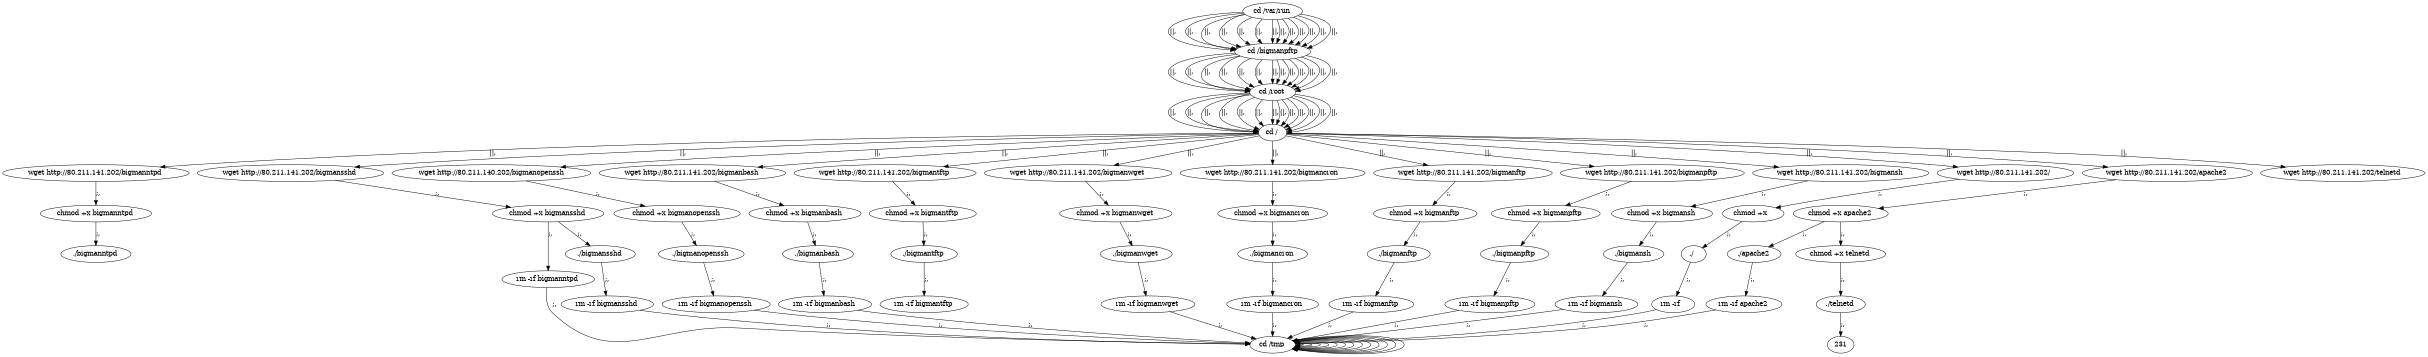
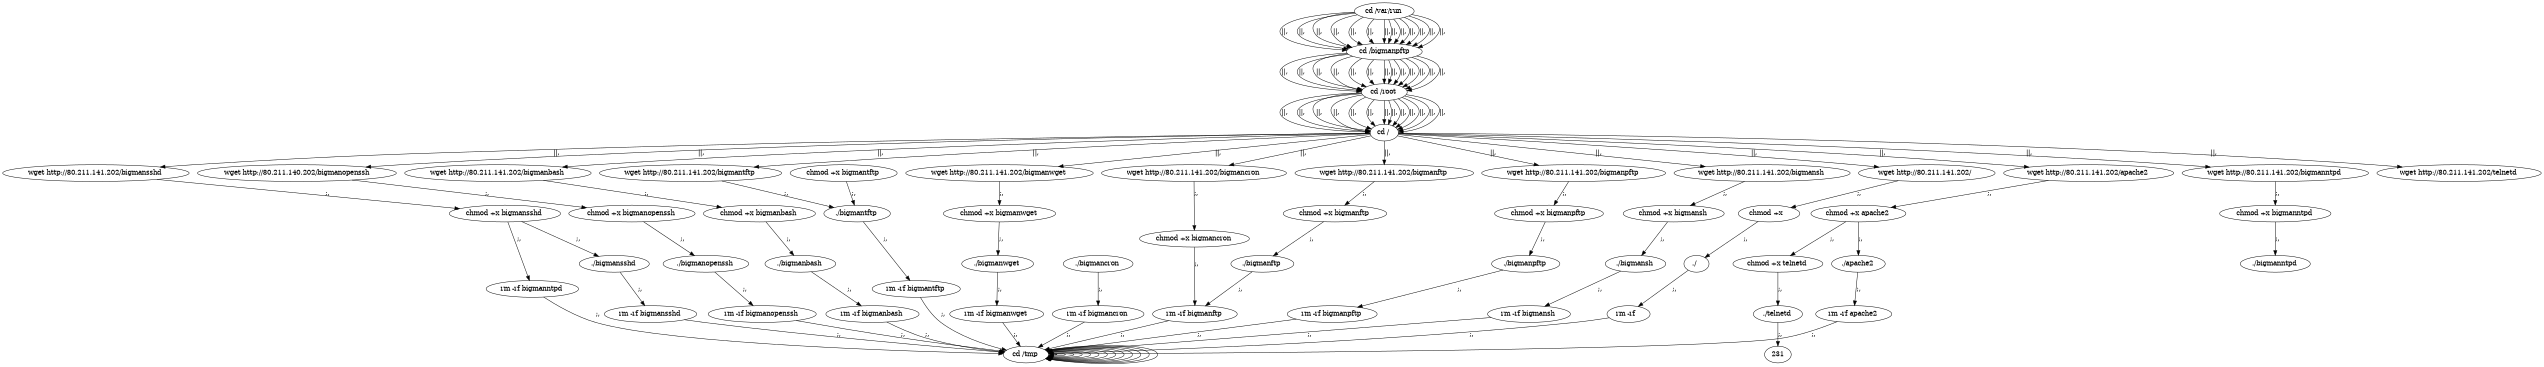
edge "wget http://80.211.141.202/bigmantftp" -> "chmod +x bigmantftp": now "wget http://80.211.141.202/bigmantftp" -> "./bigmantftp"
edge "chmod +x bigmancron" -> "./bigmancron": now "chmod +x bigmancron" -> "rm -rf bigmanftp"
edge "rm -rf bigmantftp" -> "cd /tmp": added, label ";,"
